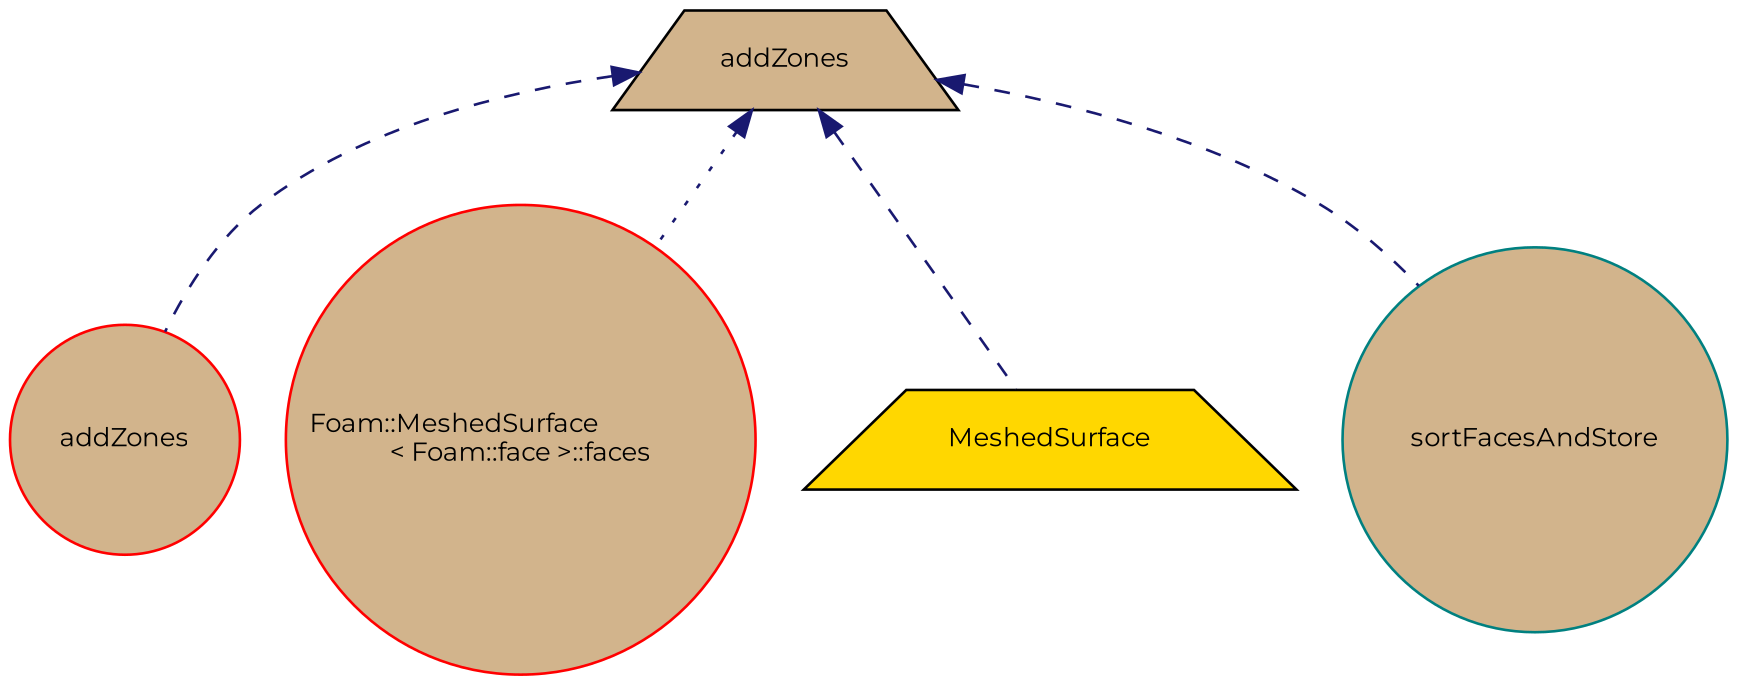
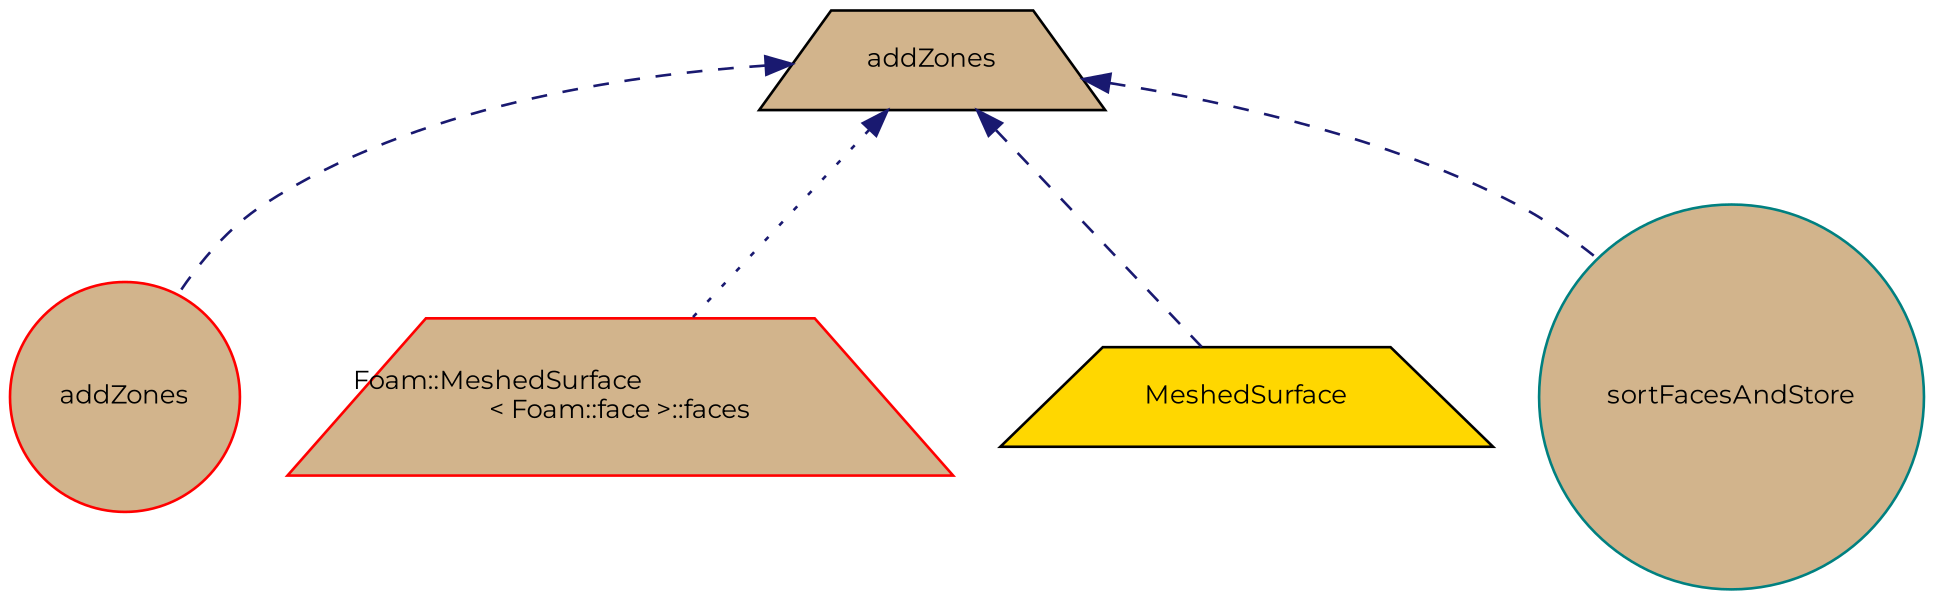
node "Foam::MeshedSurface < Foam::face >::faces": shape circle -> trapezium
